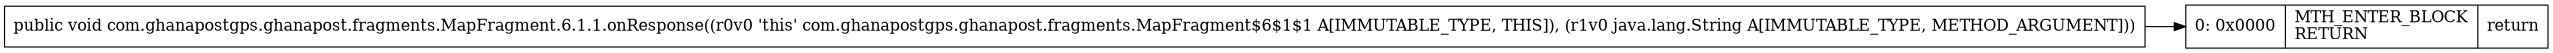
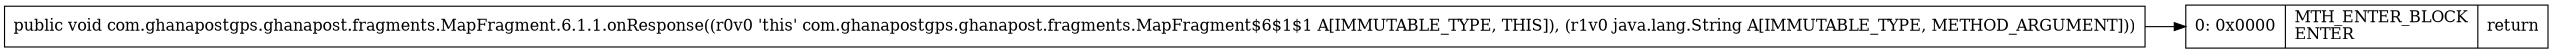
node "0: 0x0000": text "RETURN" -> "ENTER"
